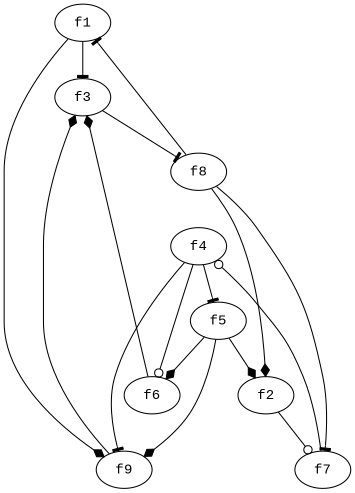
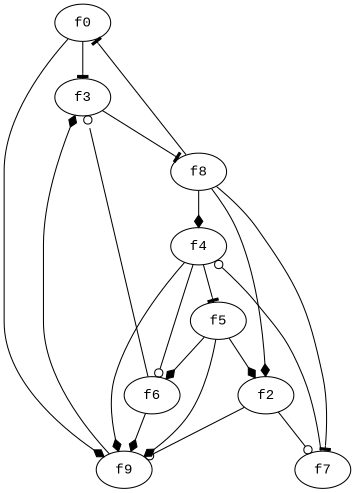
node "f1": label "f1" -> "f0"
edge "f8" -> "f4": added
edge "f6" -> "f3": arrowhead diamond -> odot
edge "f4" -> "f9": arrowhead tee -> diamond
edge "f6" -> "f9": added
edge "f2" -> "f9": added
